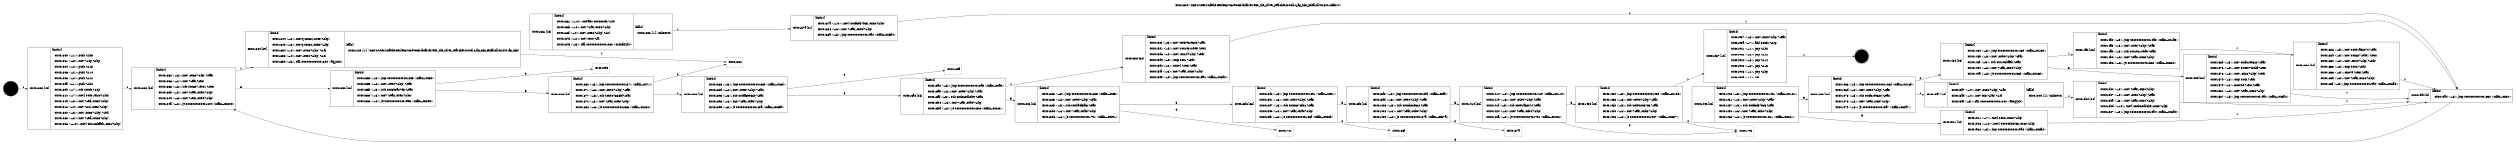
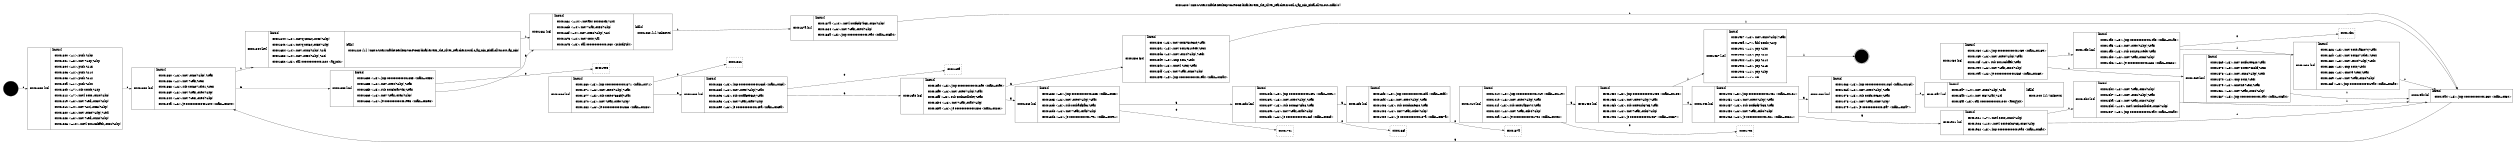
node "0x4014bc": added
edge "0x401644 [29]" -> "0x40158c": now "0x401644 [29]" -> "0x401661 [25]"
edge "0x401484 [28]" -> "0x40156e [30]": label " 3" -> " 1"
edge "0x401468 [28]" -> "0x401484 [28]": removed, label "2"
edge "0x4013a4 [28]" -> "0x4015cc [30]": label " 1" -> " 6"
edge "0x401350 [28]" -> "0x40136c [28]": now "0x401350 [28]" -> "0x401661 [25]"
edge "0x40136c [28]" -> "0x401388 [28]": label " 1" -> " 6"
edge "0x4015a7 [13]" -> "0x4015b4 [24]": now "0x401921 [22]" -> "0x4015b4 [24]"
edge "0x4013f8 [28]" -> "0x401414 [28]": removed, label "5"
edge "0x401430 [28]" -> "0x4017e2": now "0x401430 [28]" -> "0x40144c [28]"
